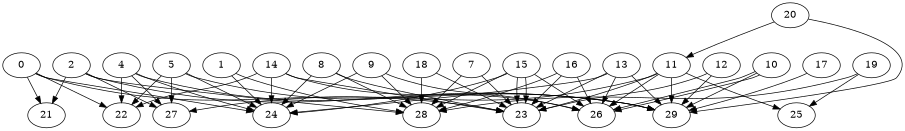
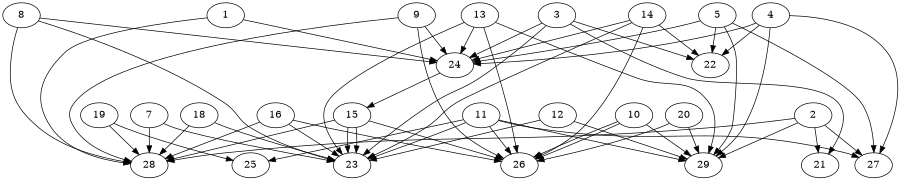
edge "20" -> "11": now "20" -> "26"
node "0": label "0" -> "3"
node "17": removed
edge "15" -> "24": reversed
